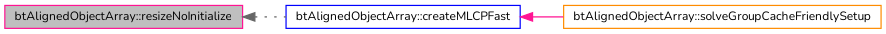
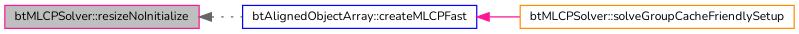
node "btAlignedObjectArray::resizeNoInitialize": label "btAlignedObjectArray::resizeNoInitialize" -> "btMLCPSolver::resizeNoInitialize"
node "btAlignedObjectArray::solveGroupCacheFriendlySetup": label "btAlignedObjectArray::solveGroupCacheFriendlySetup" -> "btMLCPSolver::solveGroupCacheFriendlySetup"
